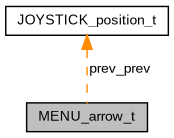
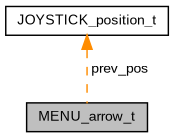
edge "MENU_arrow_t" -> "JOYSTICK_position_t": label " prev_prev" -> " prev_pos"
